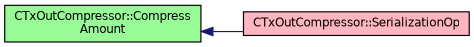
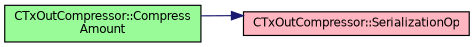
edge "CTxOutCompressor::SerializationOp" -> "CTxOutCompressor::Compress Amount": reversed
